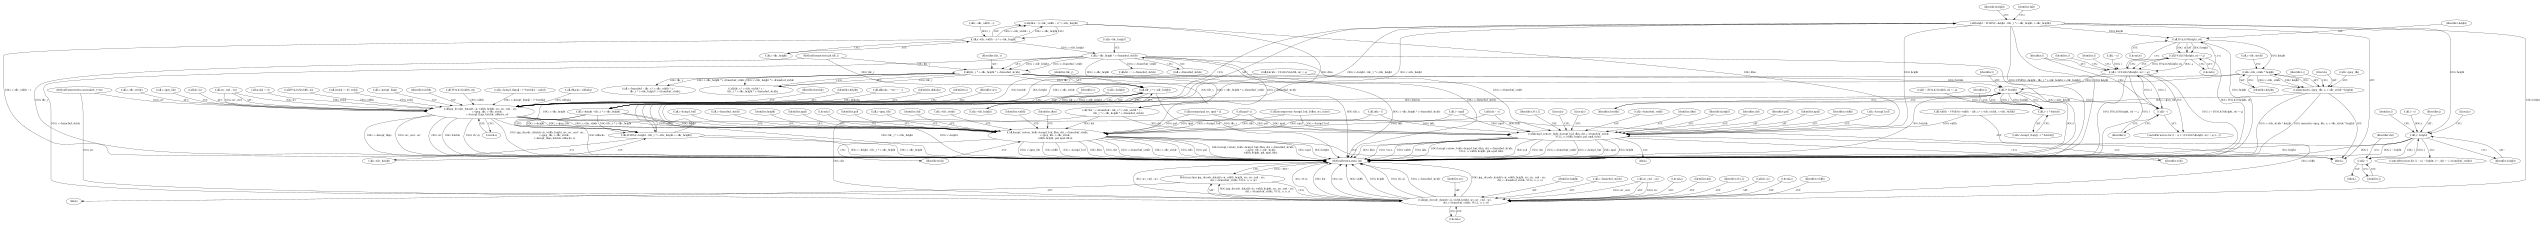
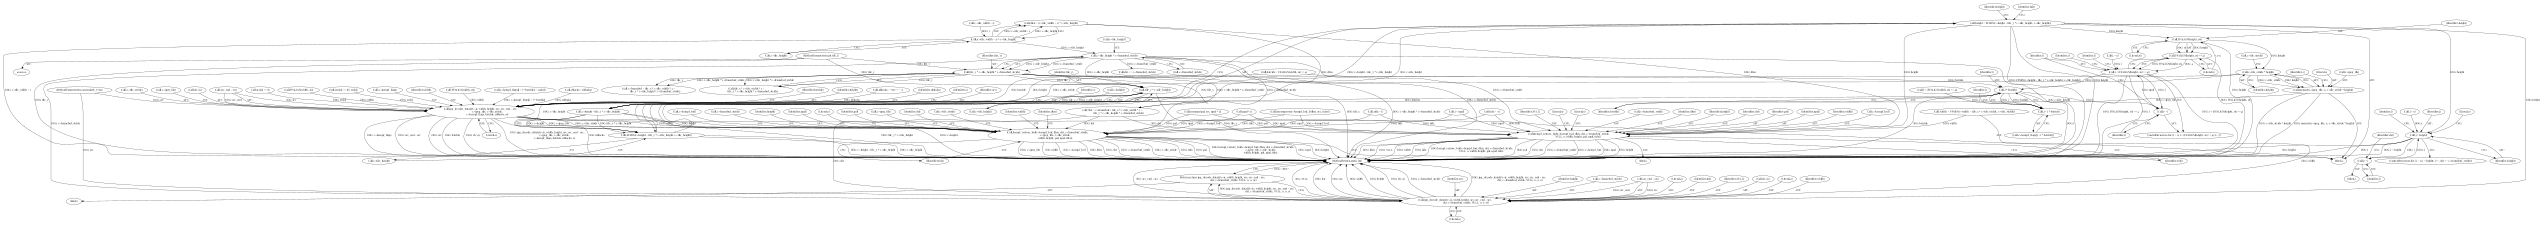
edge "(Call,FFALIGN(height, 16))" -> "(Call,i < (FFALIGN(height, 16) >> 4))": now "(Call,FFALIGN(height, 16))" -> "(Literal,16)"
edge "(Call,tile_y * c->tile_height * c->framebuf_stride)" -> "(Call,c->tile_height * c->framebuf_stride)": added, label "CFG:"
node "1000100": added
edge "(Call,i++)" -> "(Call,i < (FFALIGN(height, 16) >> 4))": label "DDG: i" -> "DDG: npal"
